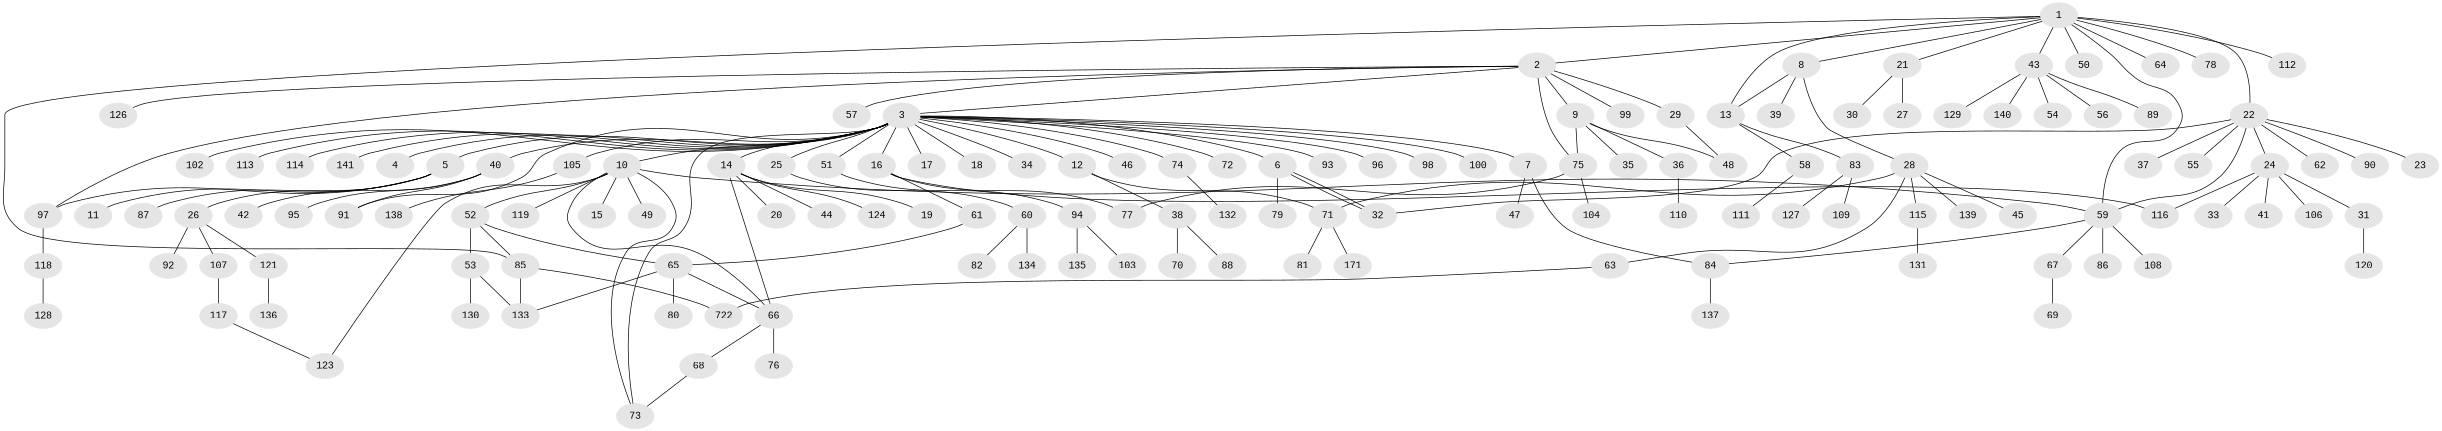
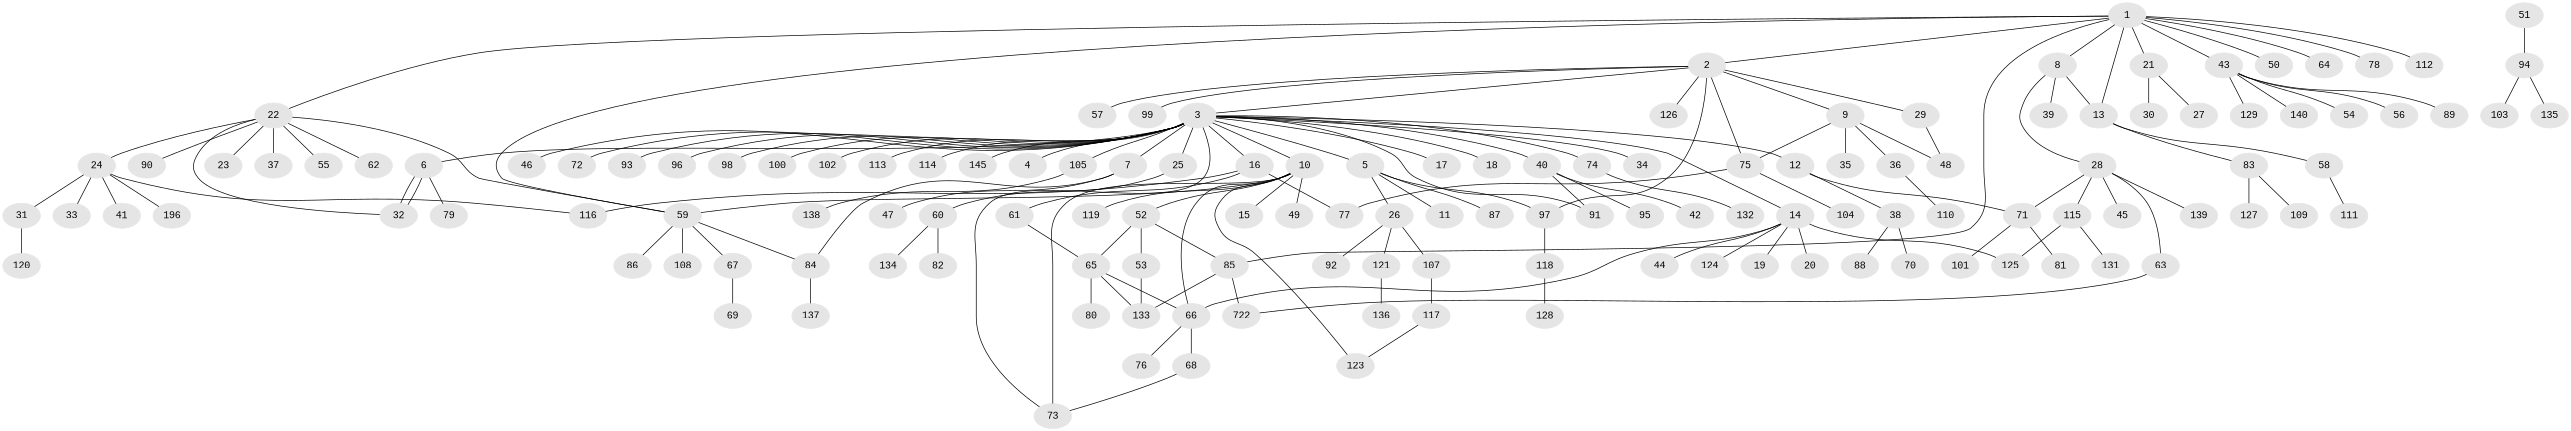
edge "3" -- "51": removed
node "141": label "141" -> "145"
node "106": label "106" -> "196"
node "171": label "171" -> "101"
node "125": added
node "130": removed
